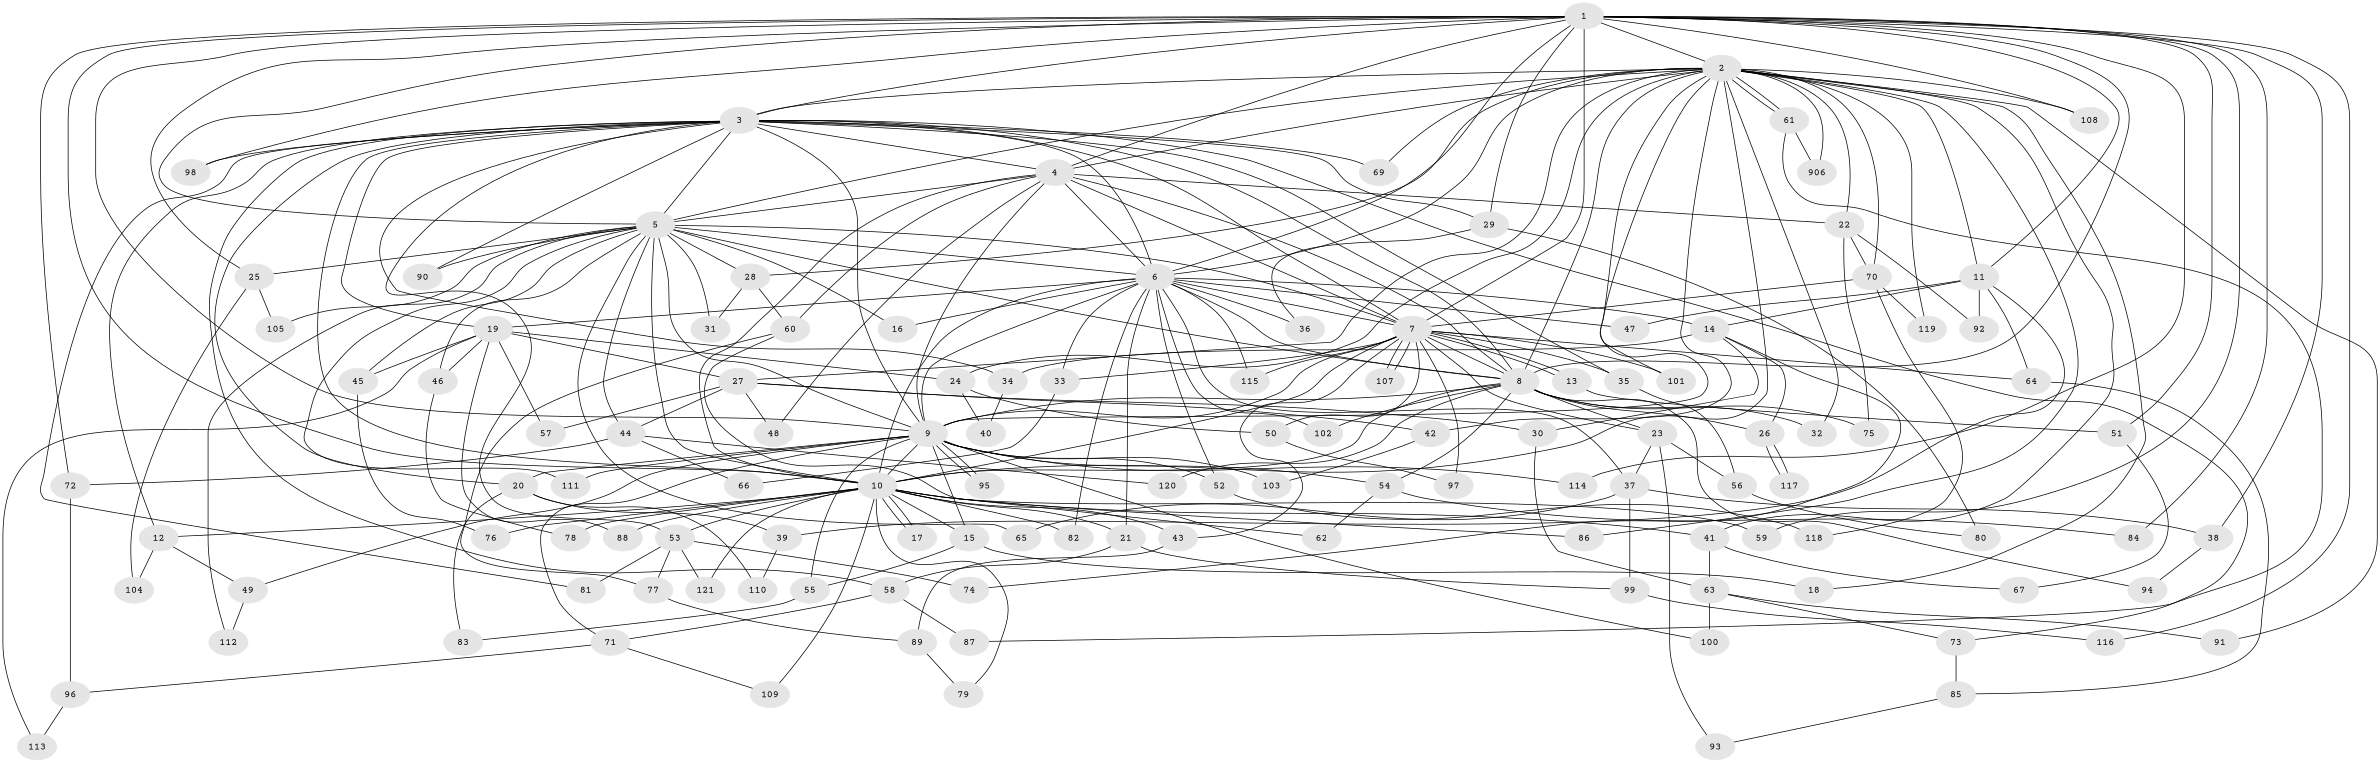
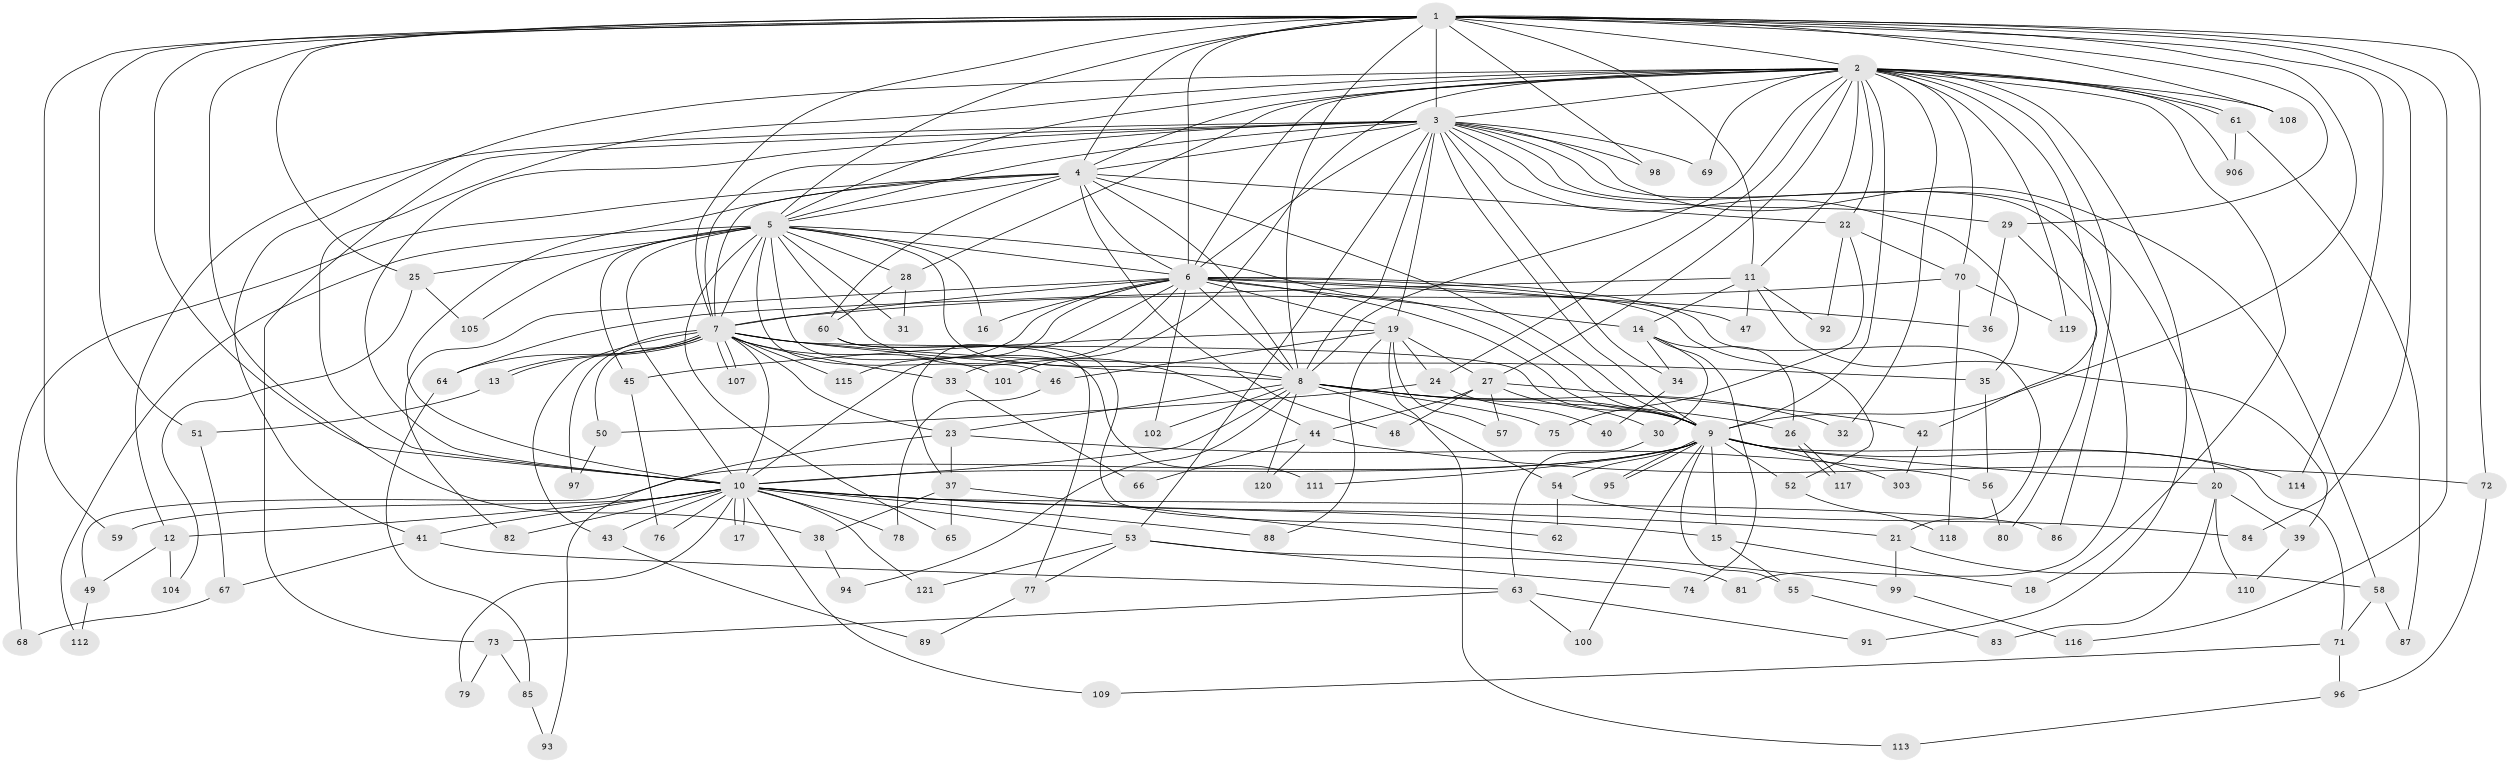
node "90": removed
node "103": label "103" -> "303"
node "68": added
edge "89" -- "79": now "73" -- "79"
